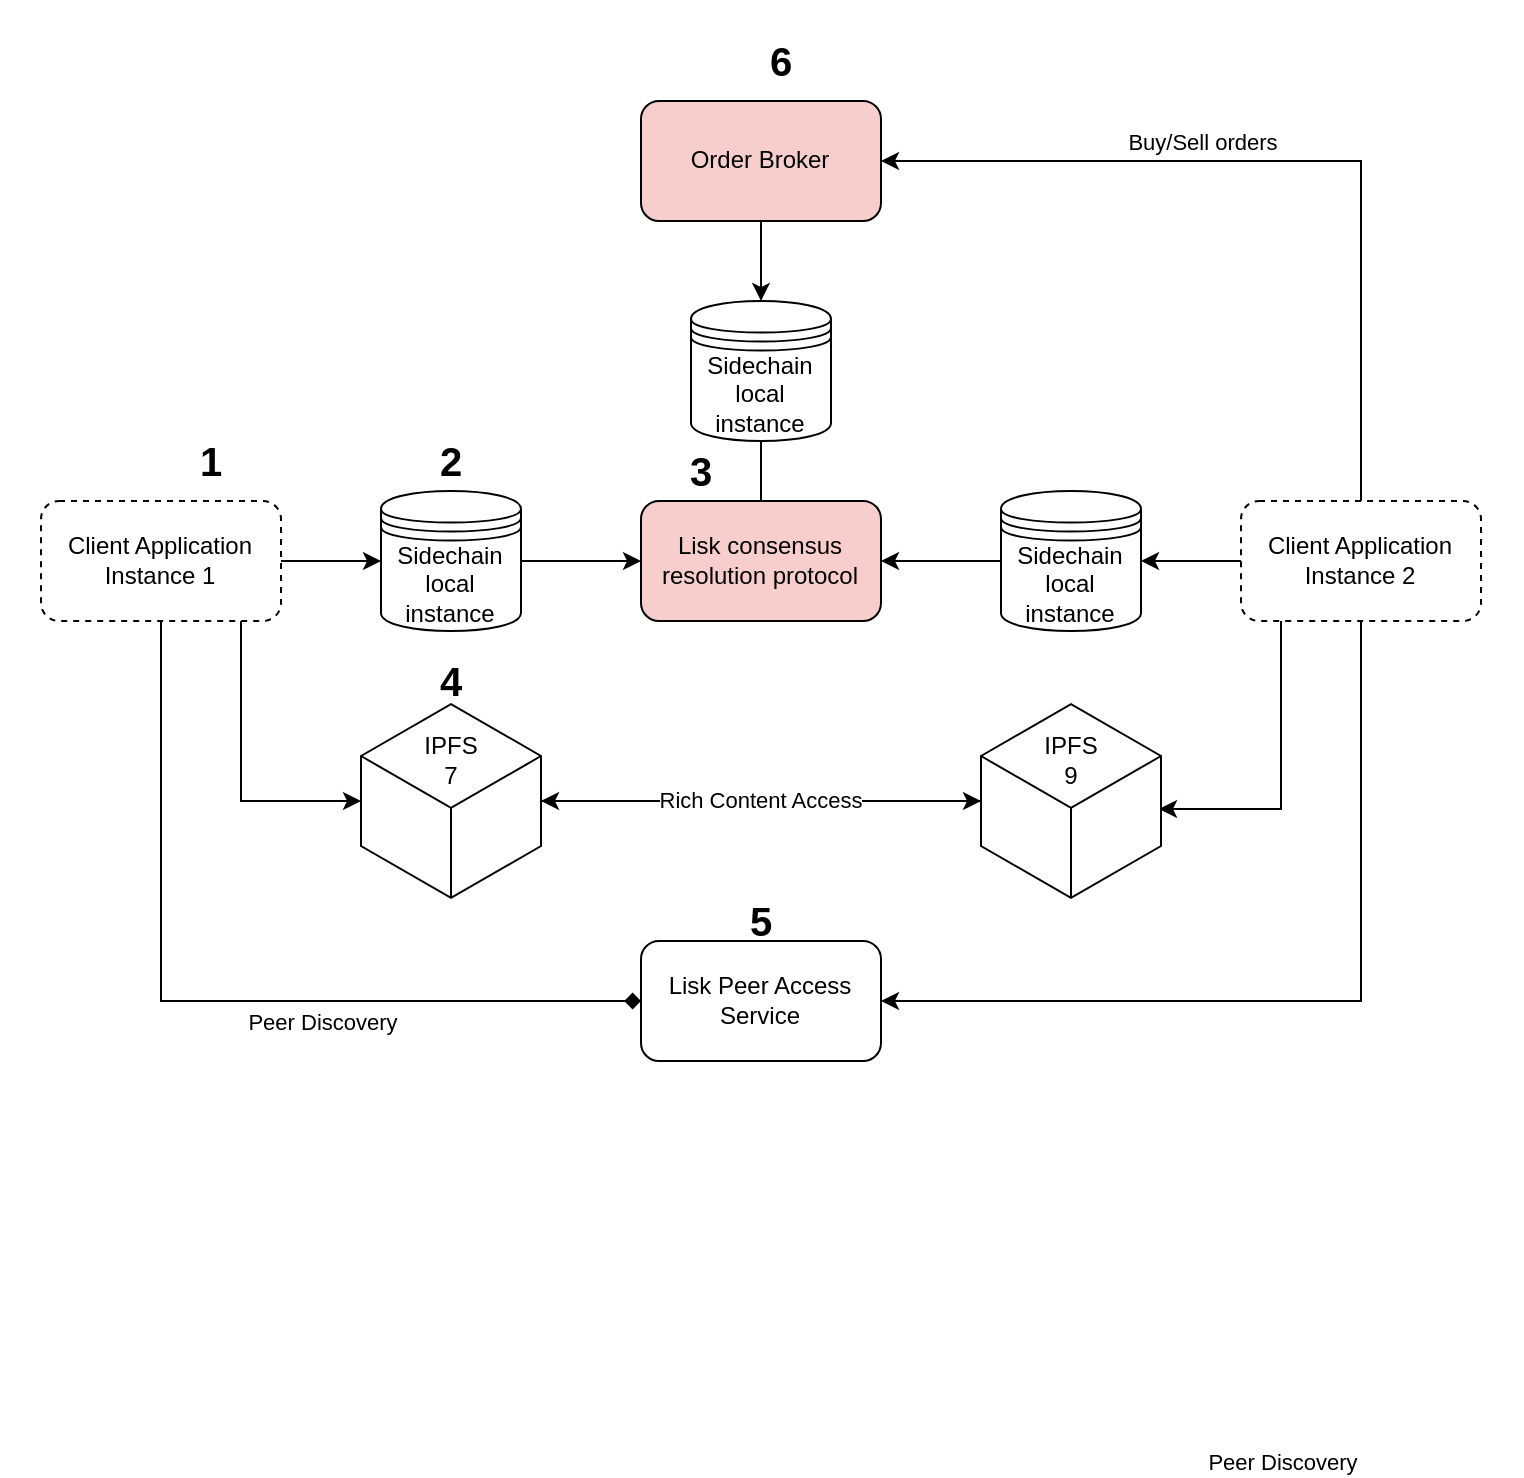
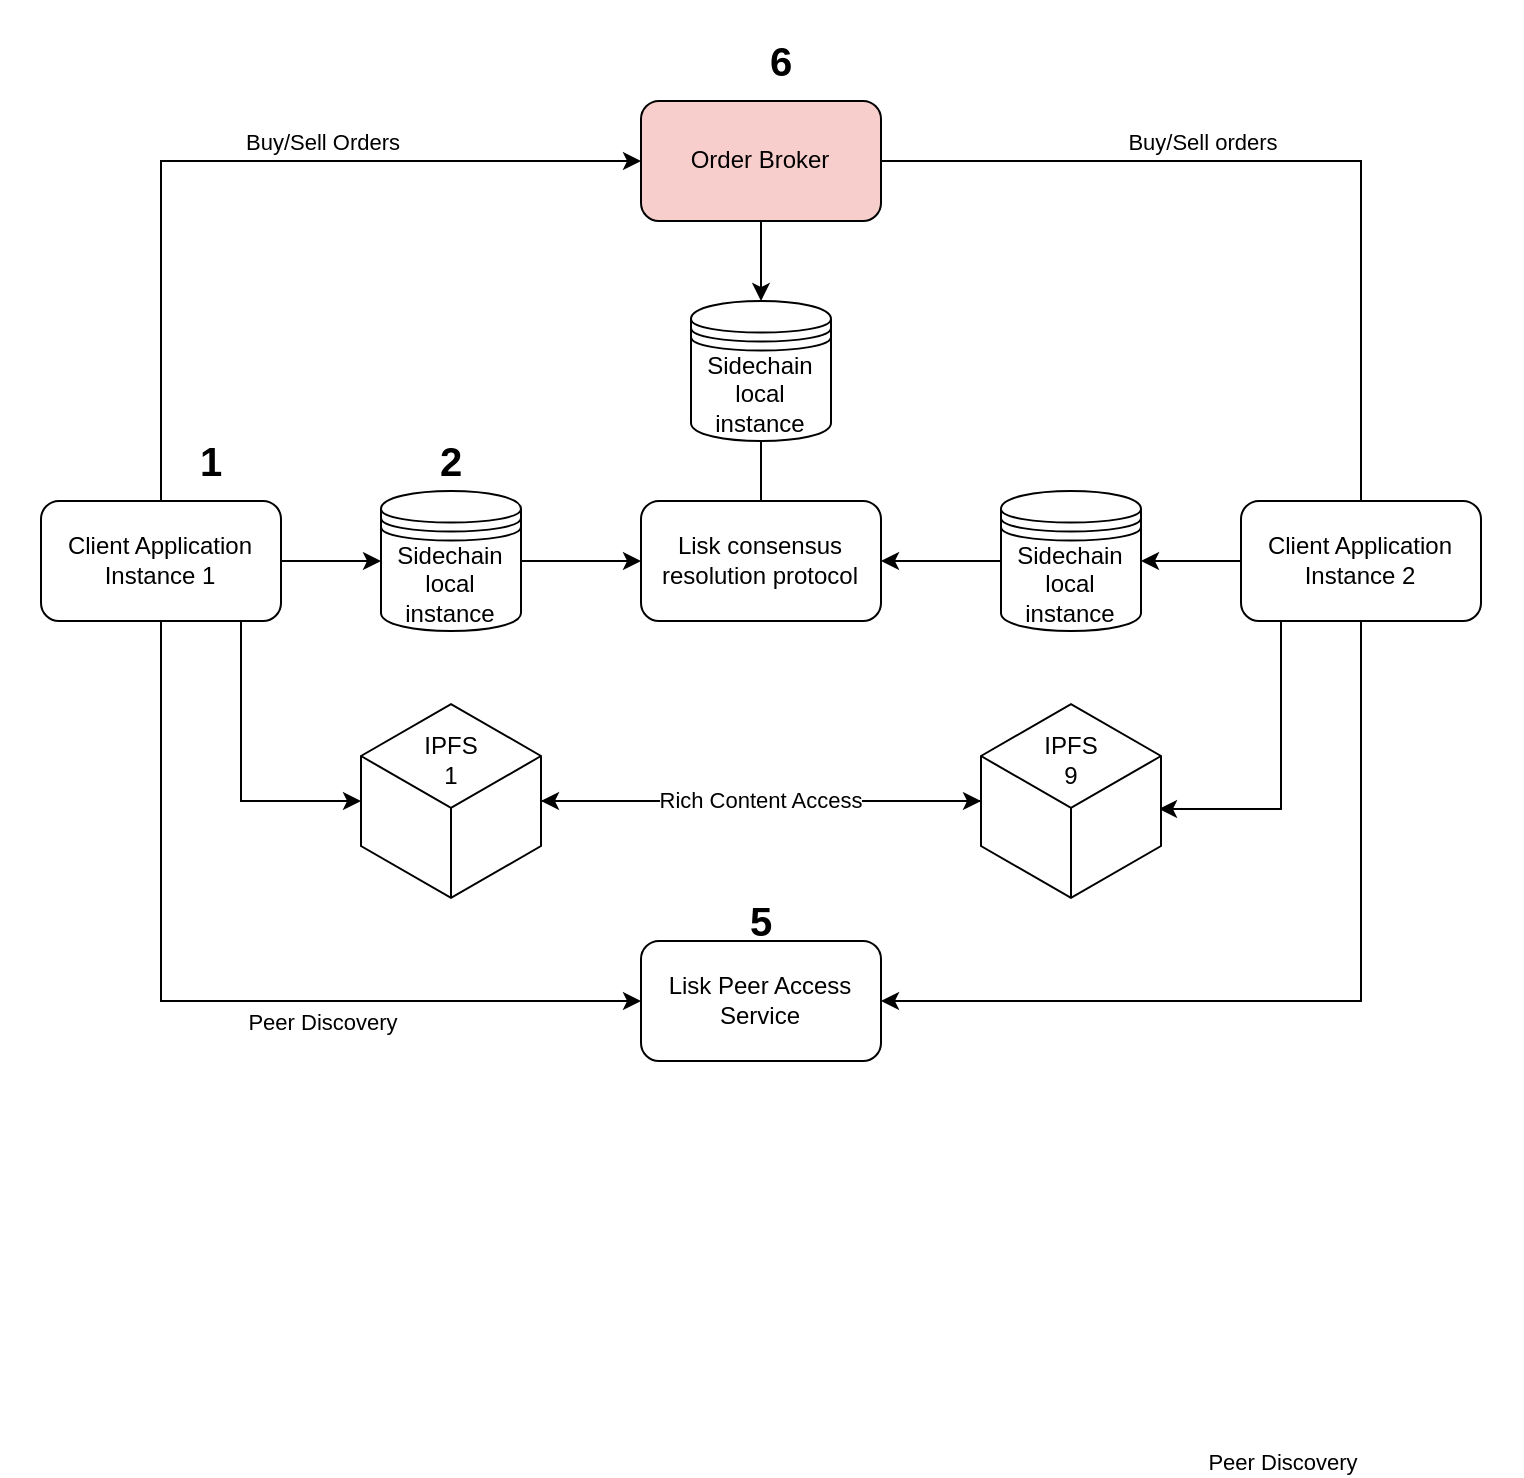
edge "Client Application Instance 1" -> "Order Broker": added, label "Buy/Sell Orders"
edge "Client Application Instance 2" -> "Order Broker": arrowhead classic -> none
node "3": removed
node "Client Application Instance 1": style dashed -> solid
node "Lisk consensus resolution protocol": fillcolor #f8cecc -> #ffffff
node "Client Application Instance 2": style dashed -> solid
node "4": removed
node "IPFS 7": label "IPFS 7" -> "IPFS 1"
edge "Client Application Instance 1" -> "Lisk Peer Access Service": arrowhead diamond -> classic
